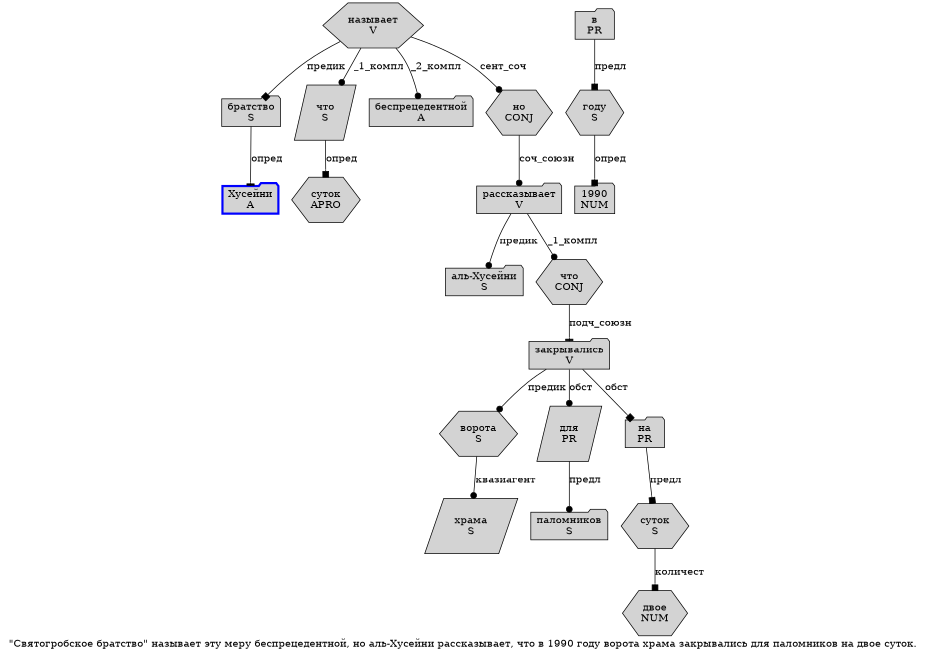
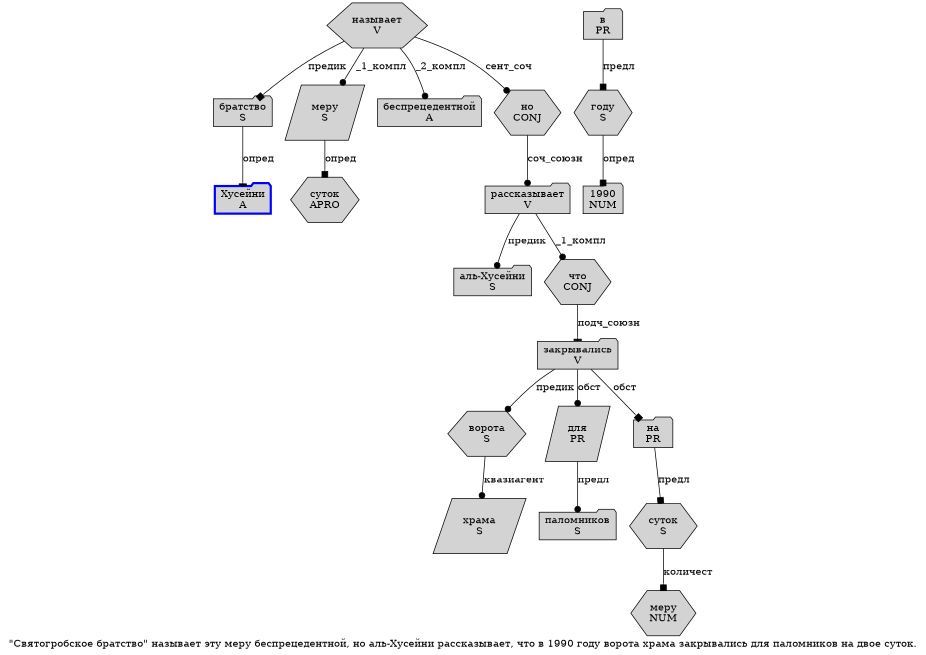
node "что S": label "что S" -> "меру S"
node "двое NUM": label "двое NUM" -> "меру NUM"
